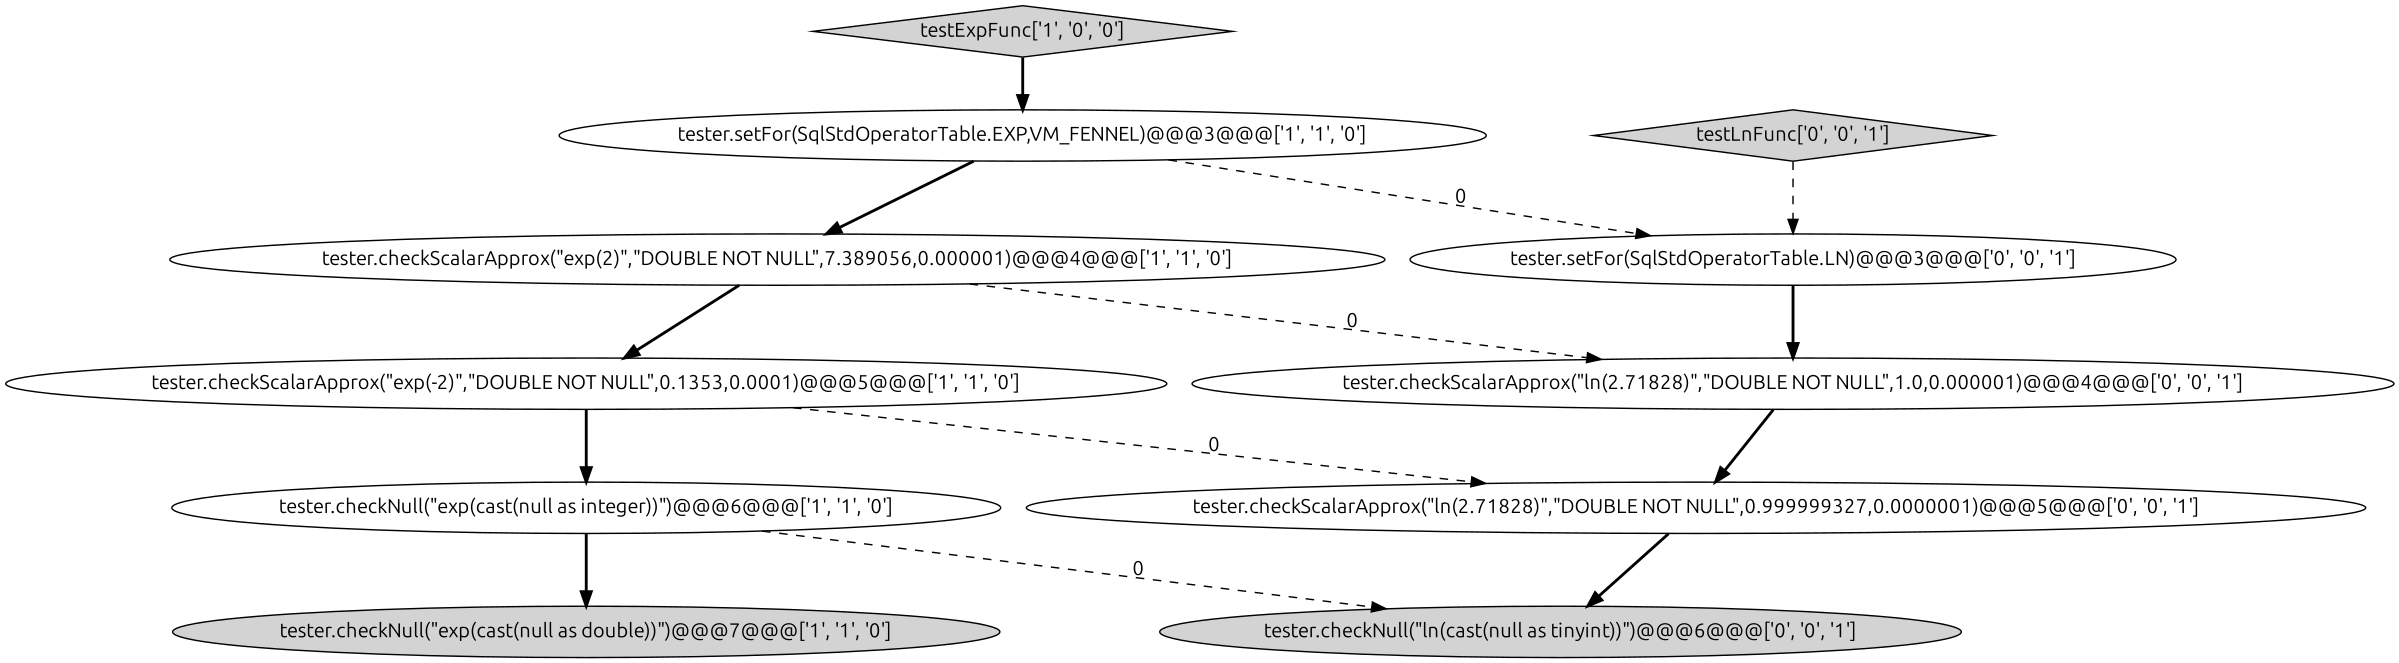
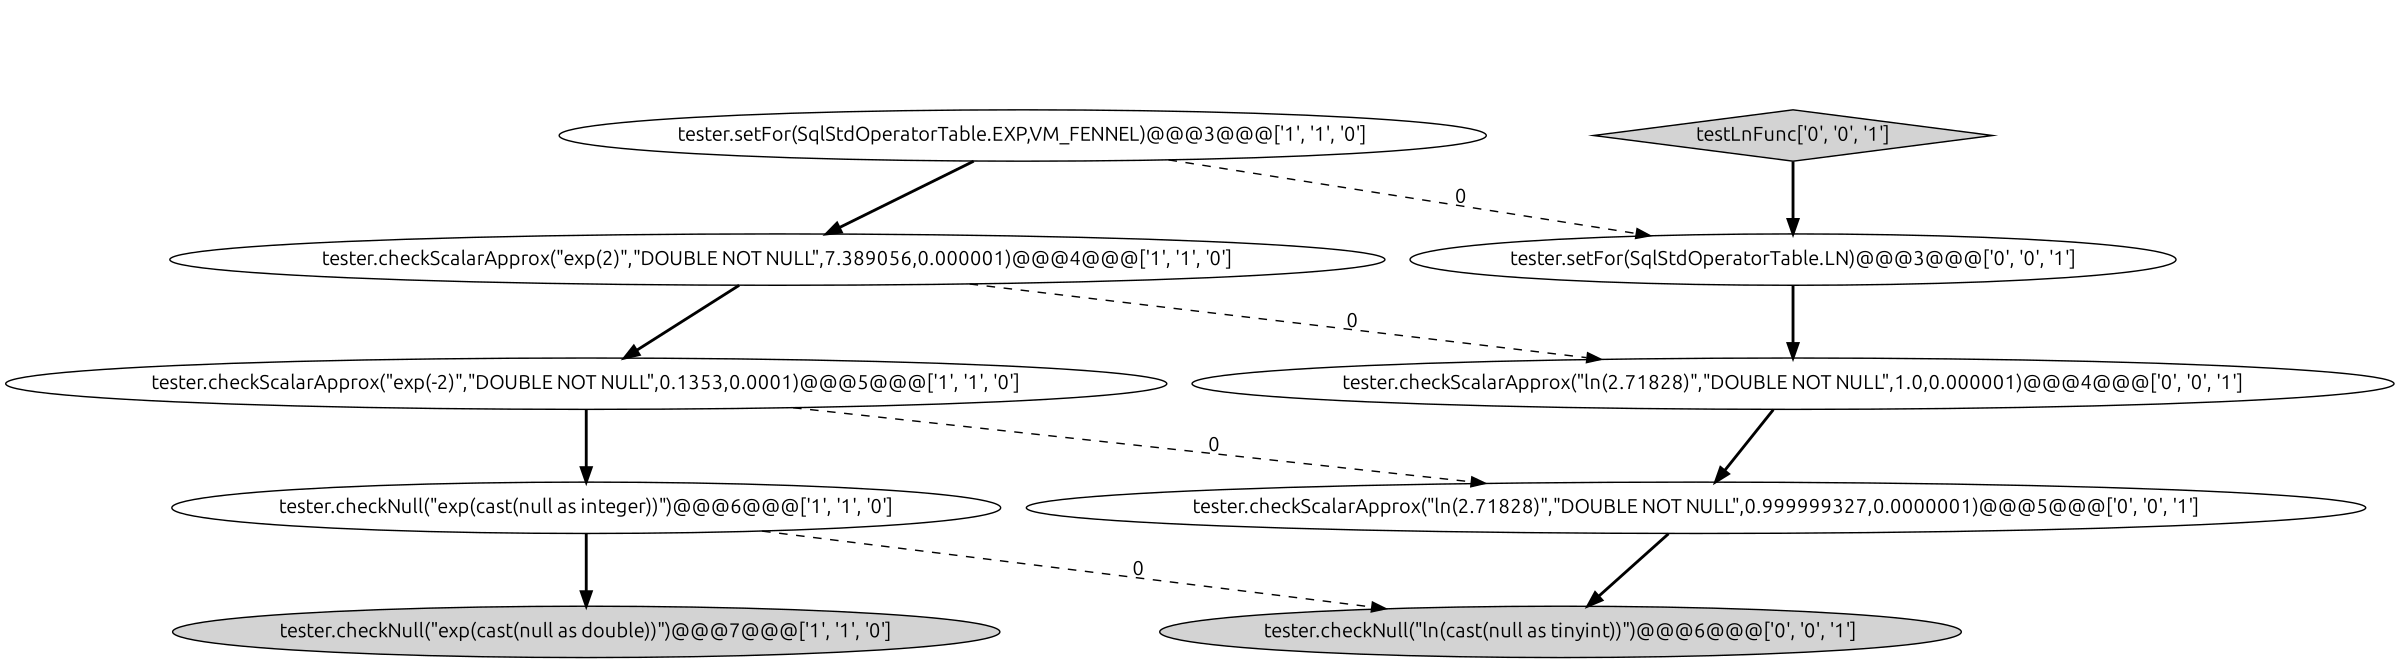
node "testExpFunc['1', '0', '0']": removed
edge "testLnFunc['0', '0', '1']" -> "tester.setFor(SqlStdOperatorTable.LN)@@@3@@@['0', '0', '1']": style dashed -> bold
